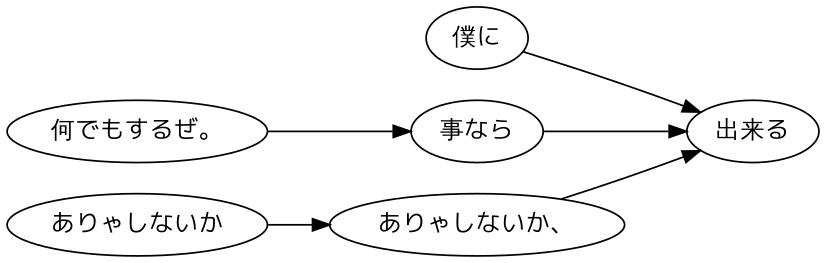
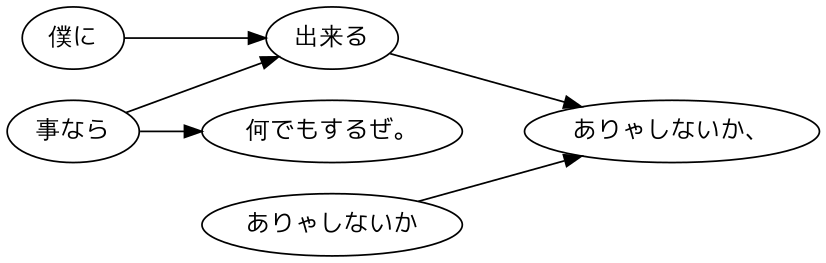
edge "何でもするぜ。" -> "事なら": reversed
edge "ありゃしないか、" -> "出来る": reversed
